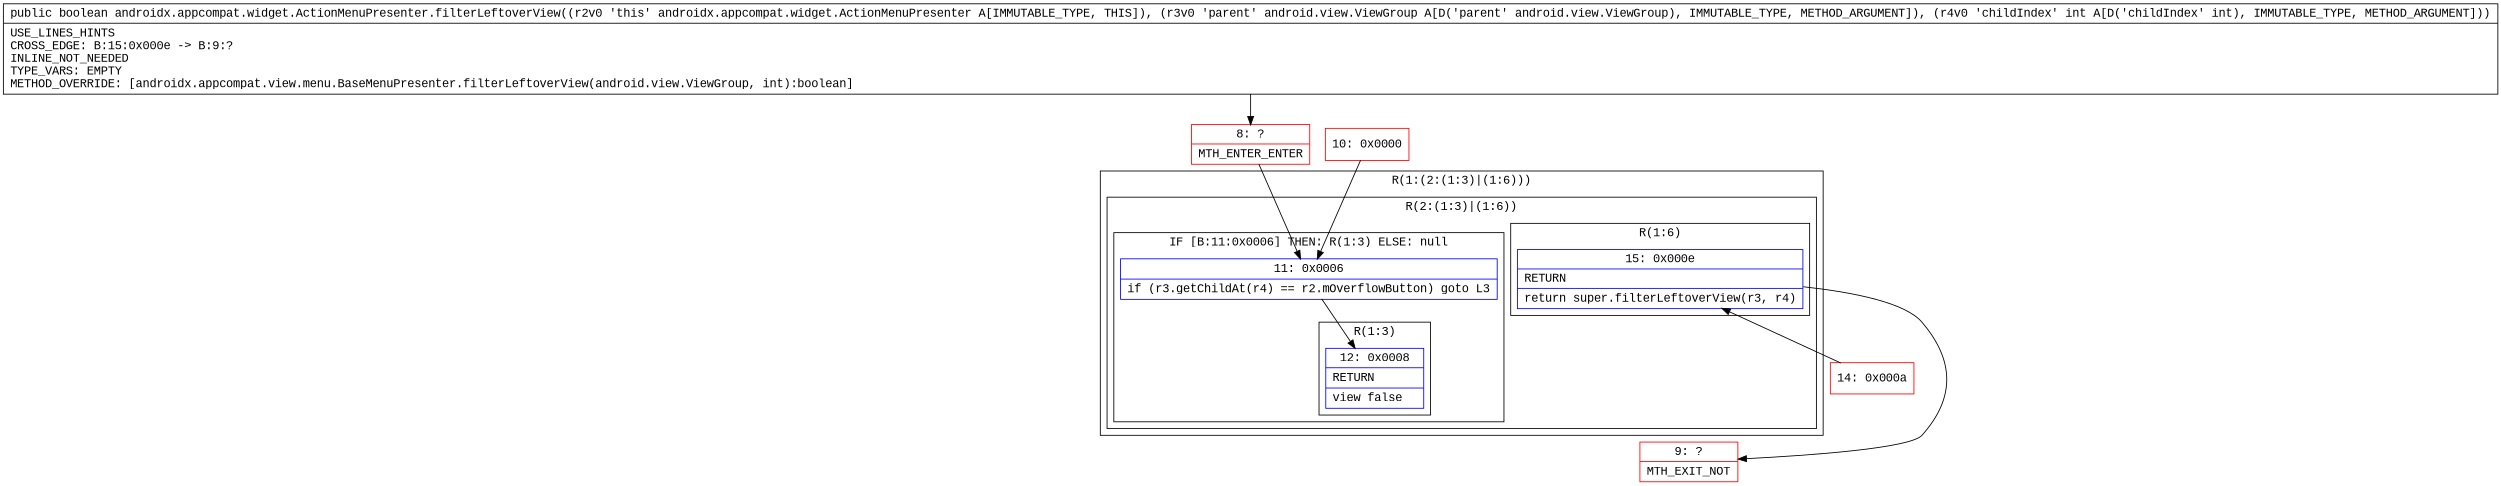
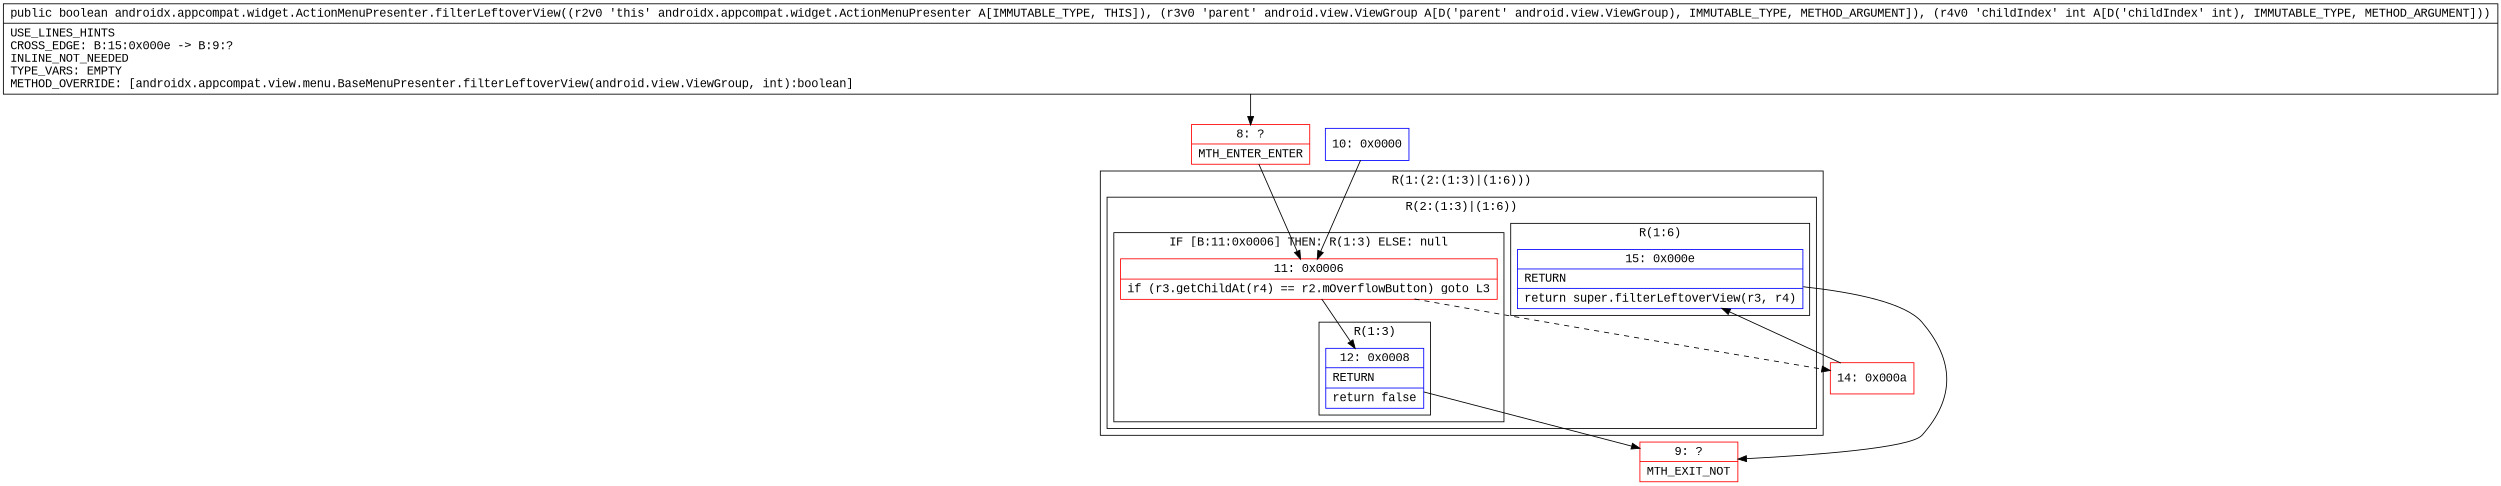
node "10: 0x0000": color red -> blue
node "11: 0x0006": color blue -> red
edge "11: 0x0006" -> "14: 0x000a": added
node "12: 0x0008": text "view false" -> "return false"
edge "12: 0x0008" -> "9: ?": added
